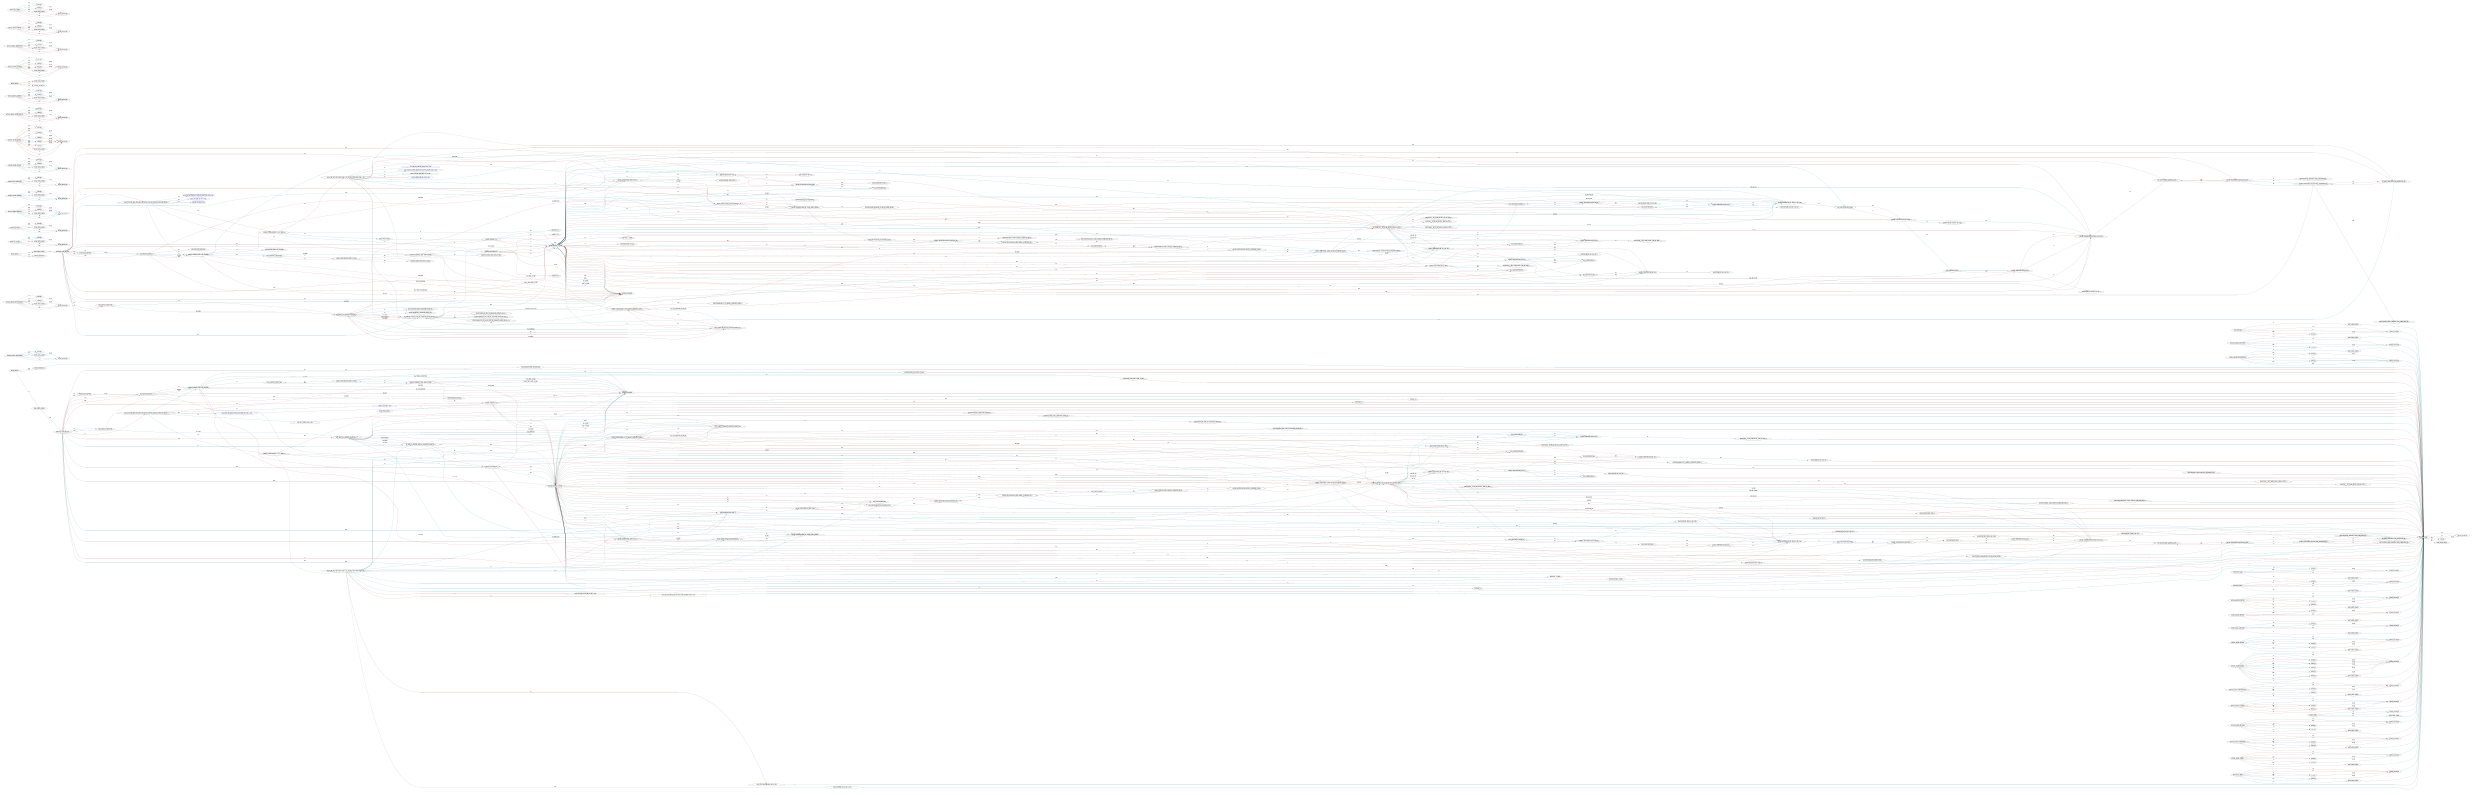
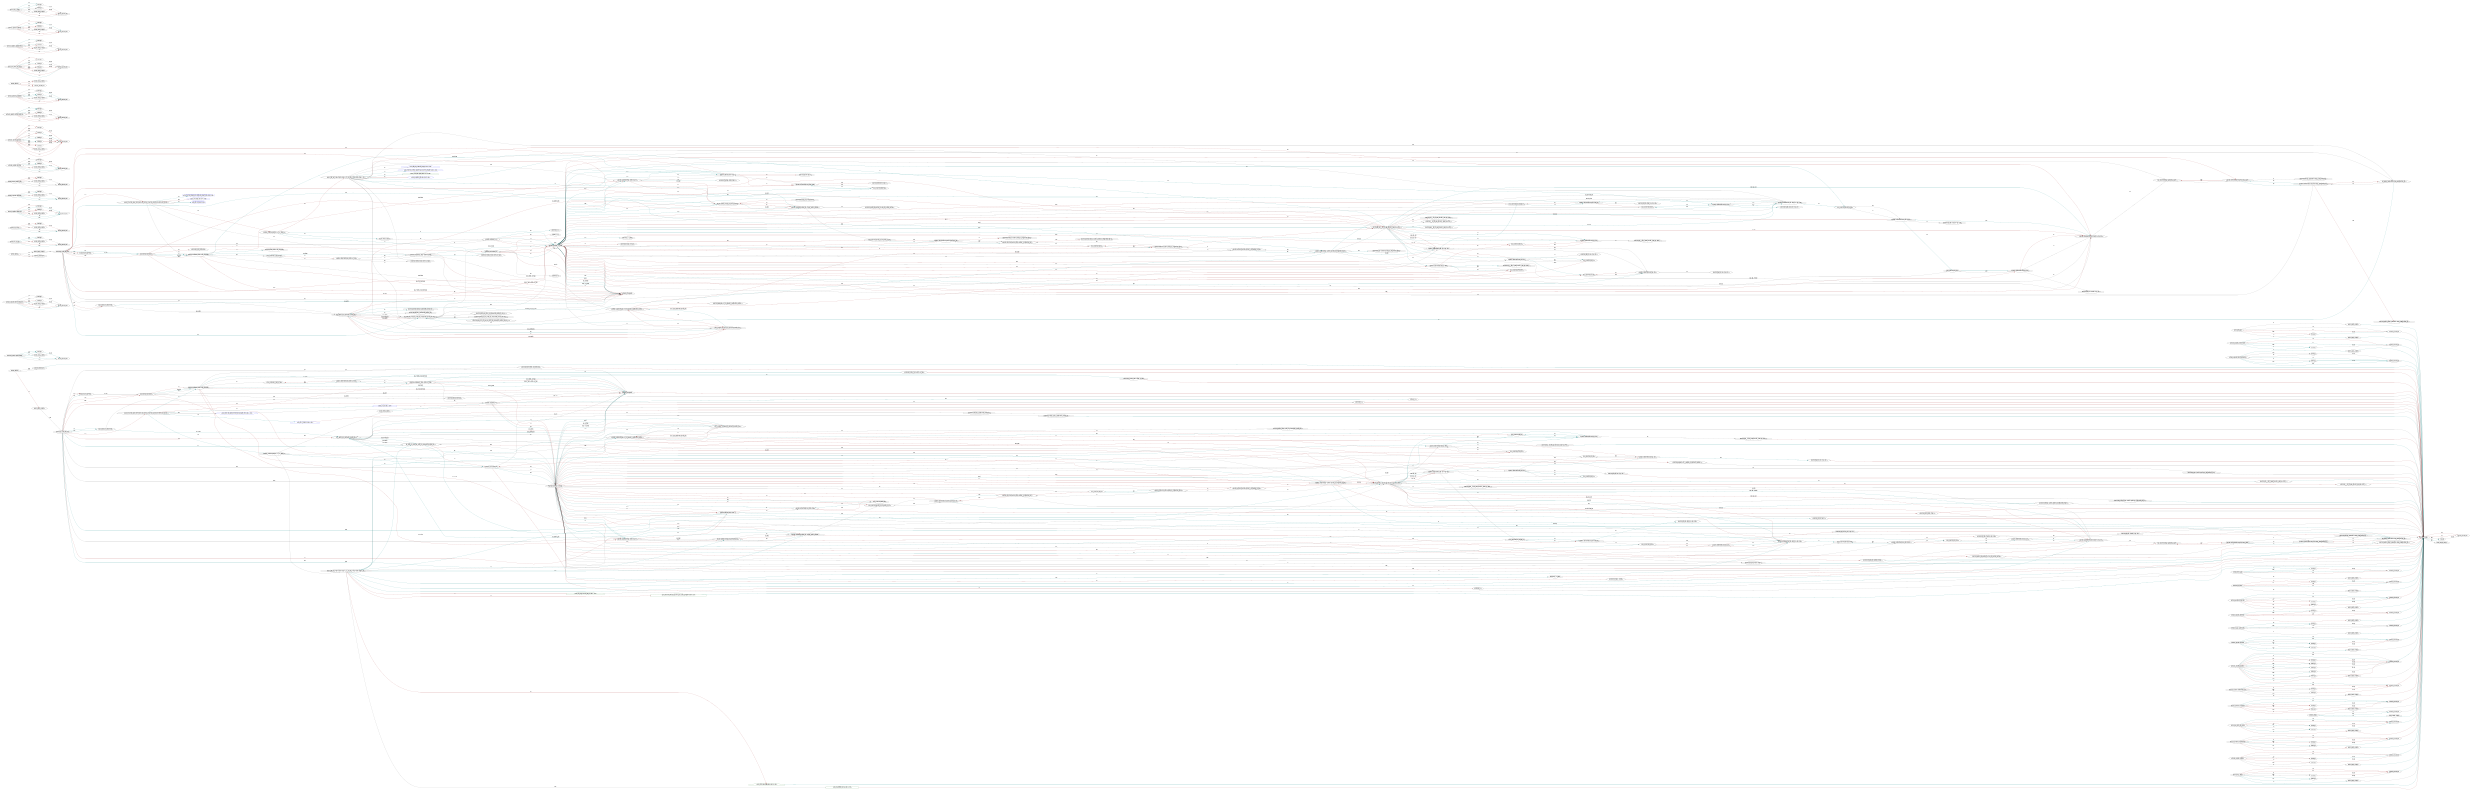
node "(IDENTIFIER,netbk,xen_netbk_idx_release(netbk, pending_idx))": removed
